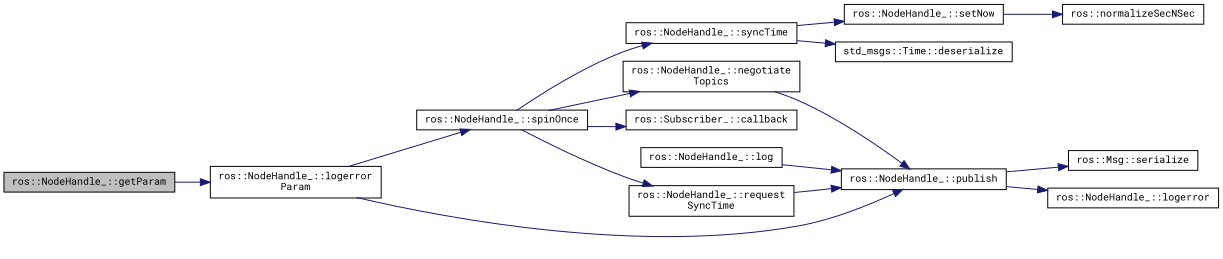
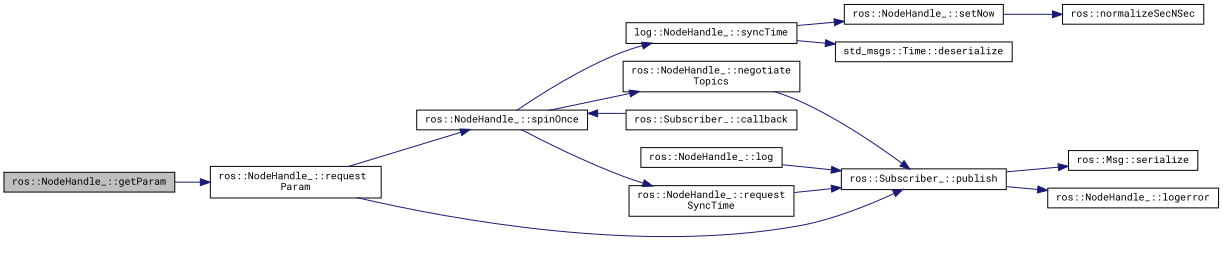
node "ros::NodeHandle_::syncTime": label "ros::NodeHandle_::syncTime" -> "log::NodeHandle_::syncTime"
edge "ros::NodeHandle_::spinOnce" -> "ros::Subscriber_::callback": reversed
node "ros::NodeHandle_::publish": label "ros::NodeHandle_::publish" -> "ros::Subscriber_::publish"
node "ros::NodeHandle_::logerror Param": label "ros::NodeHandle_::logerror Param" -> "ros::NodeHandle_::request Param"
